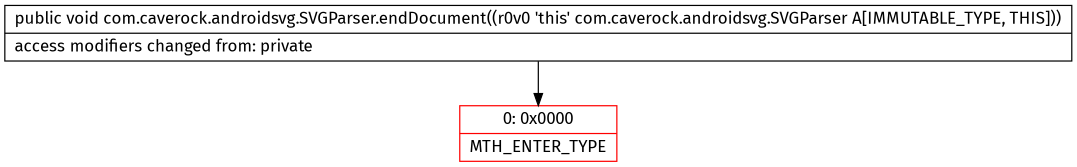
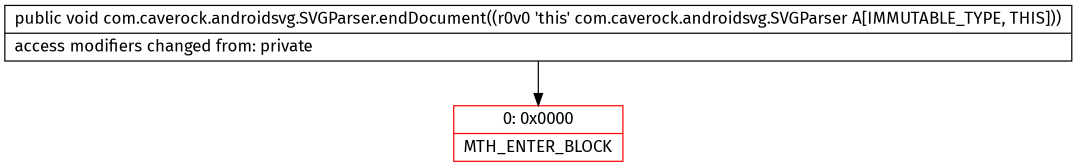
node "0: 0x0000": text "MTH_ENTER_TYPE" -> "MTH_ENTER_BLOCK"
